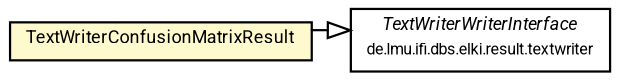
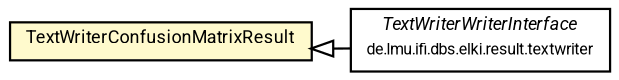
edge "TextWriterConfusionMatrixResult" -> "TextWriterWriterInterface": reversed
